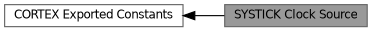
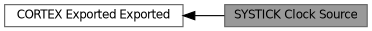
node "CORTEX Exported Constants": label "CORTEX Exported Constants" -> "CORTEX Exported Exported"
